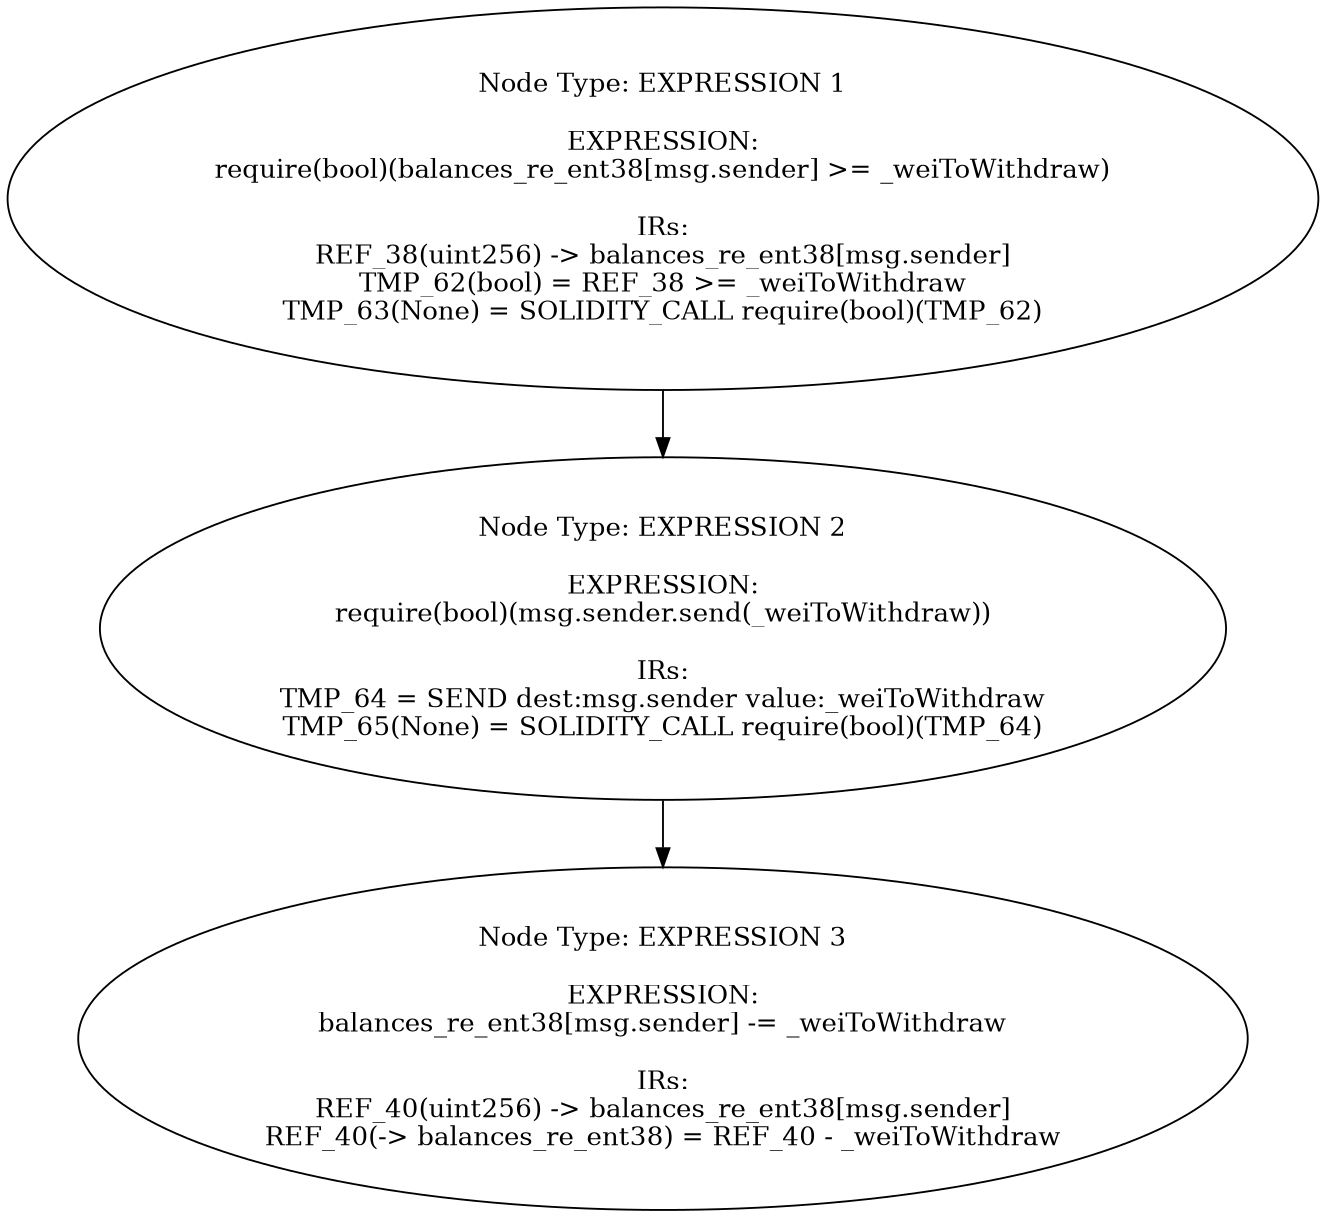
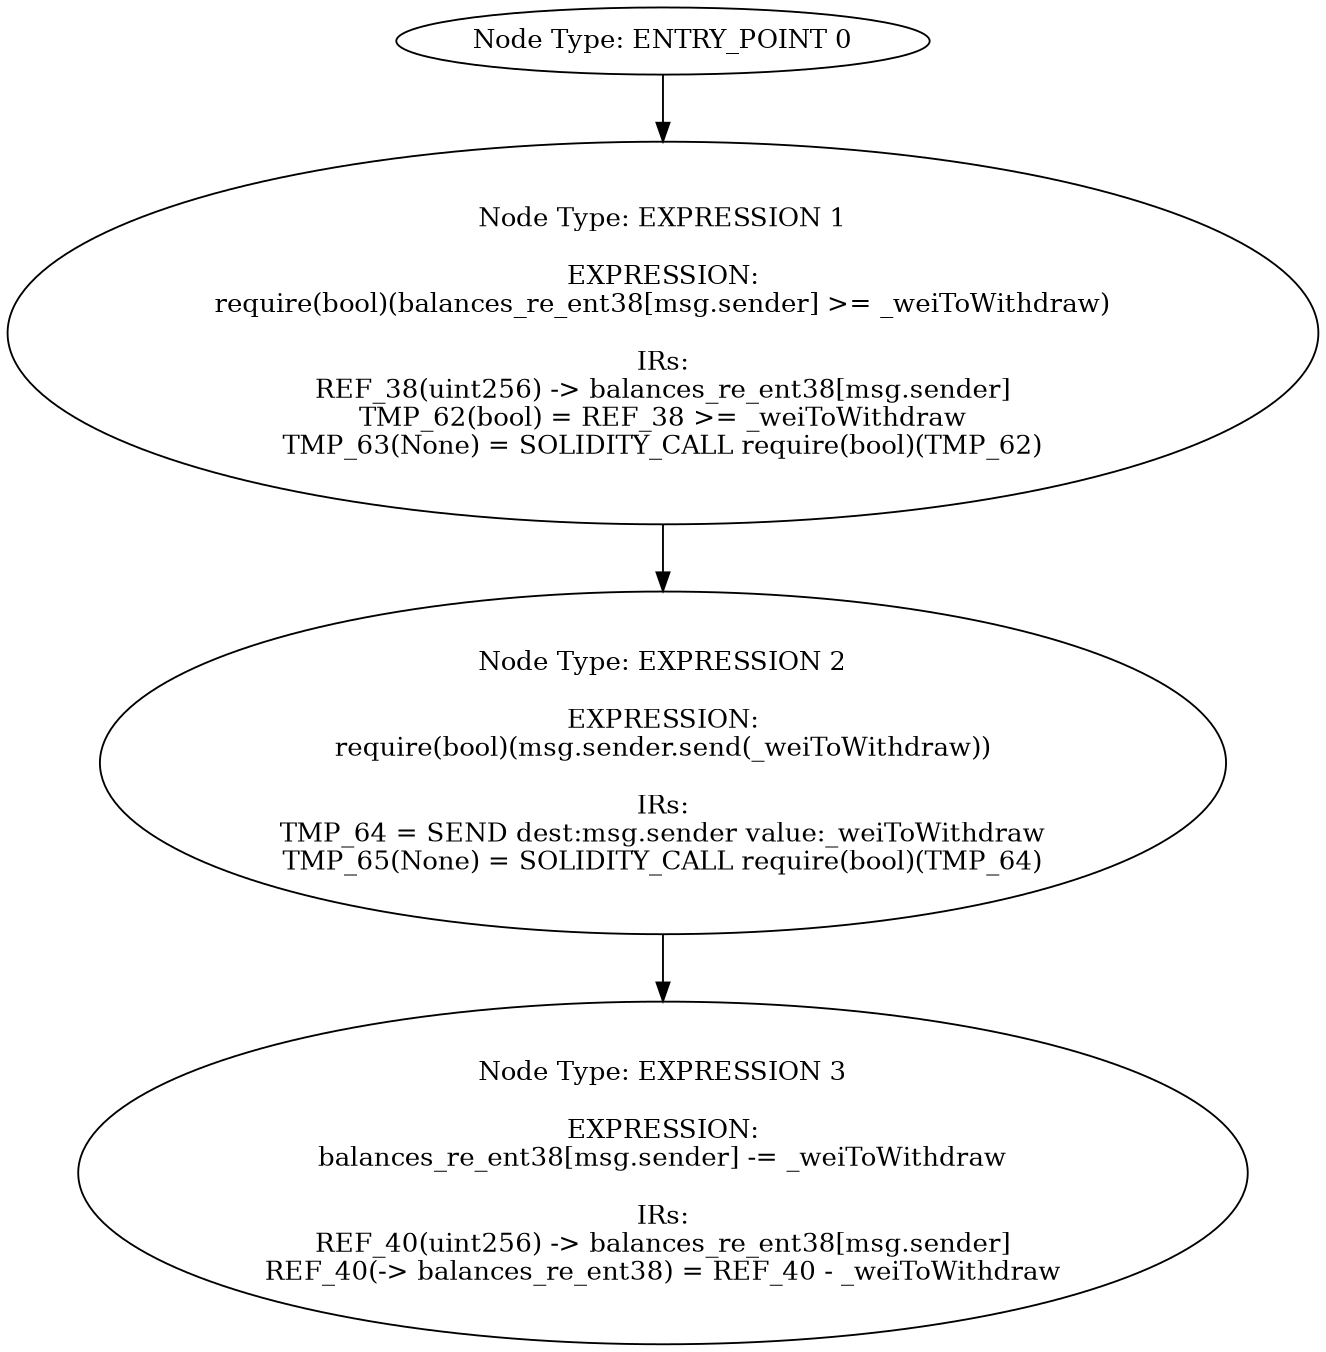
node "Node Type: ENTRY_POINT 0": added
